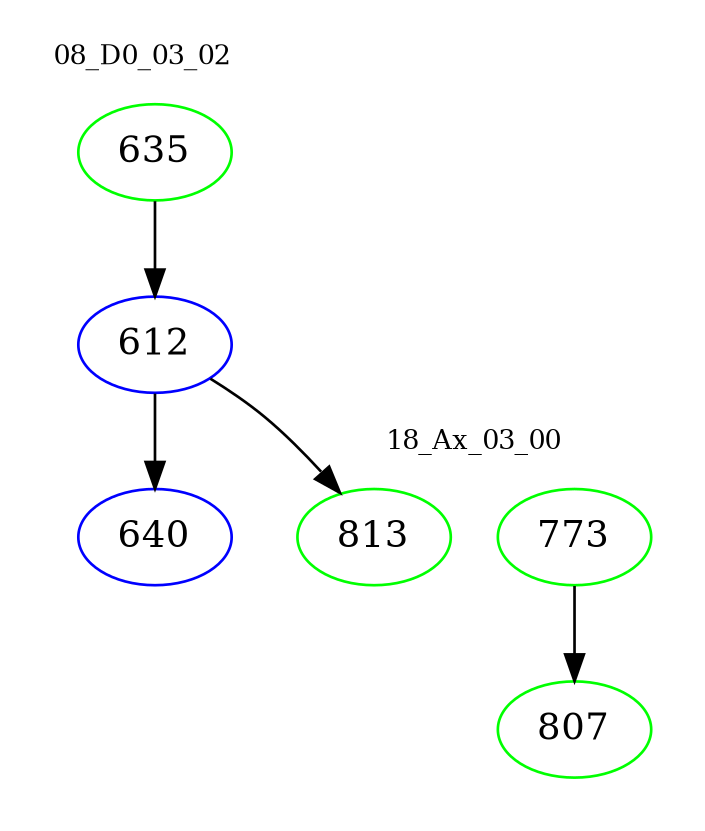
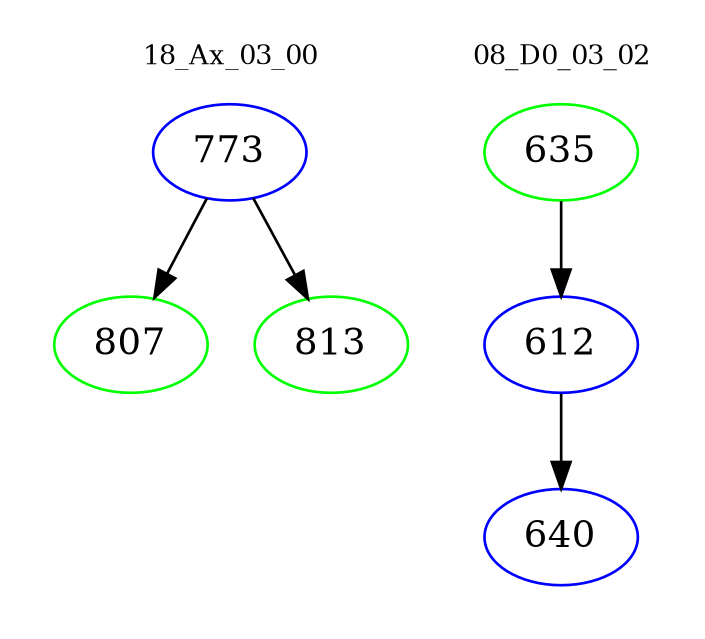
edge "612" -> "813": now "773" -> "813"
node "773": color green -> blue
